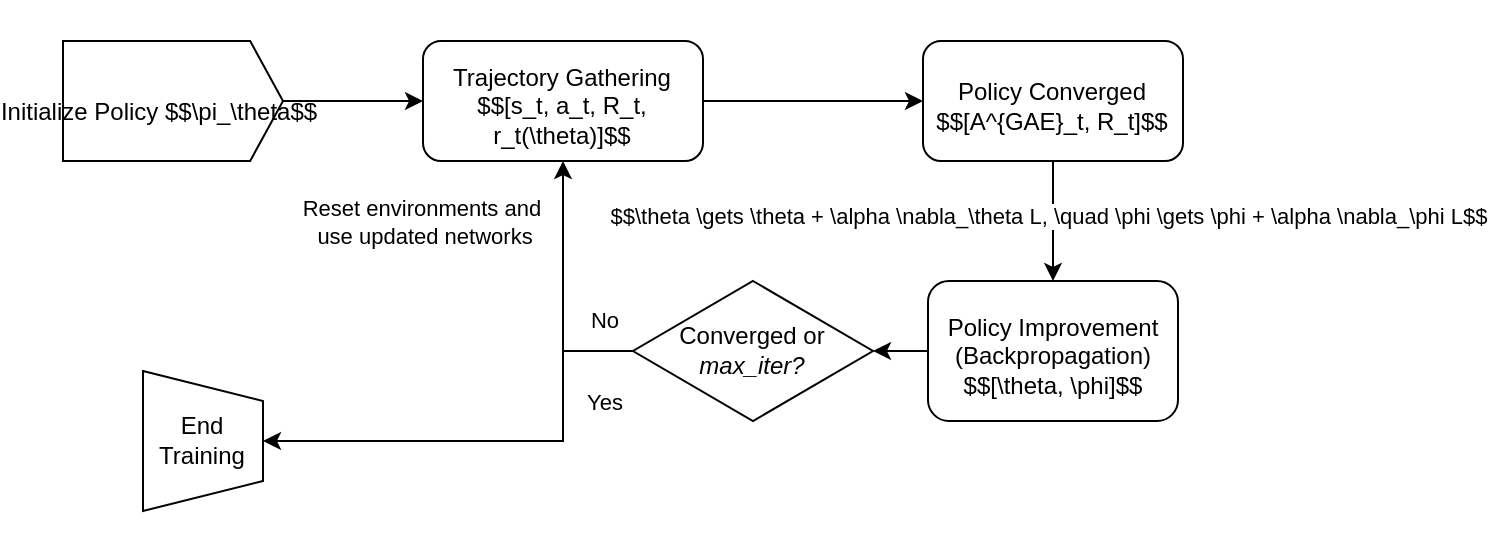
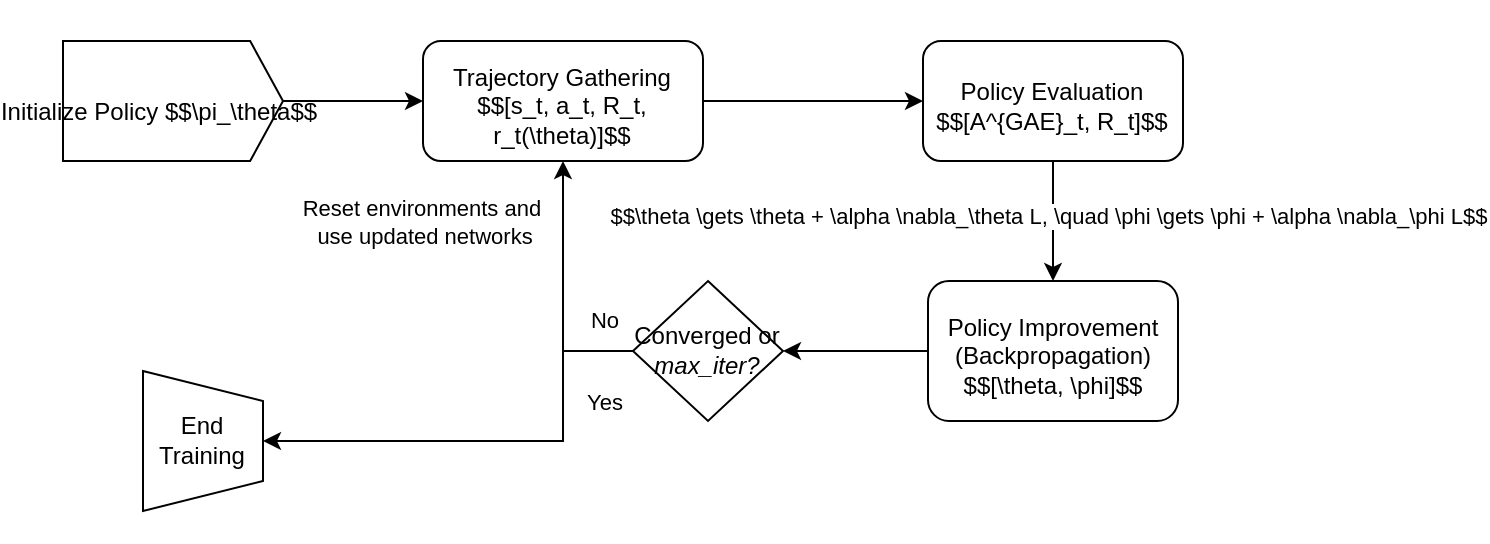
node "Policy Converged $$[A^{GAE}_t, R_t]$$": label "Policy Converged $$[A^{GAE}_t, R_t]$$" -> "Policy Evaluation $$[A^{GAE}_t, R_t]$$"
node "Converged or max_iter?": size 240x140 -> 150x140
